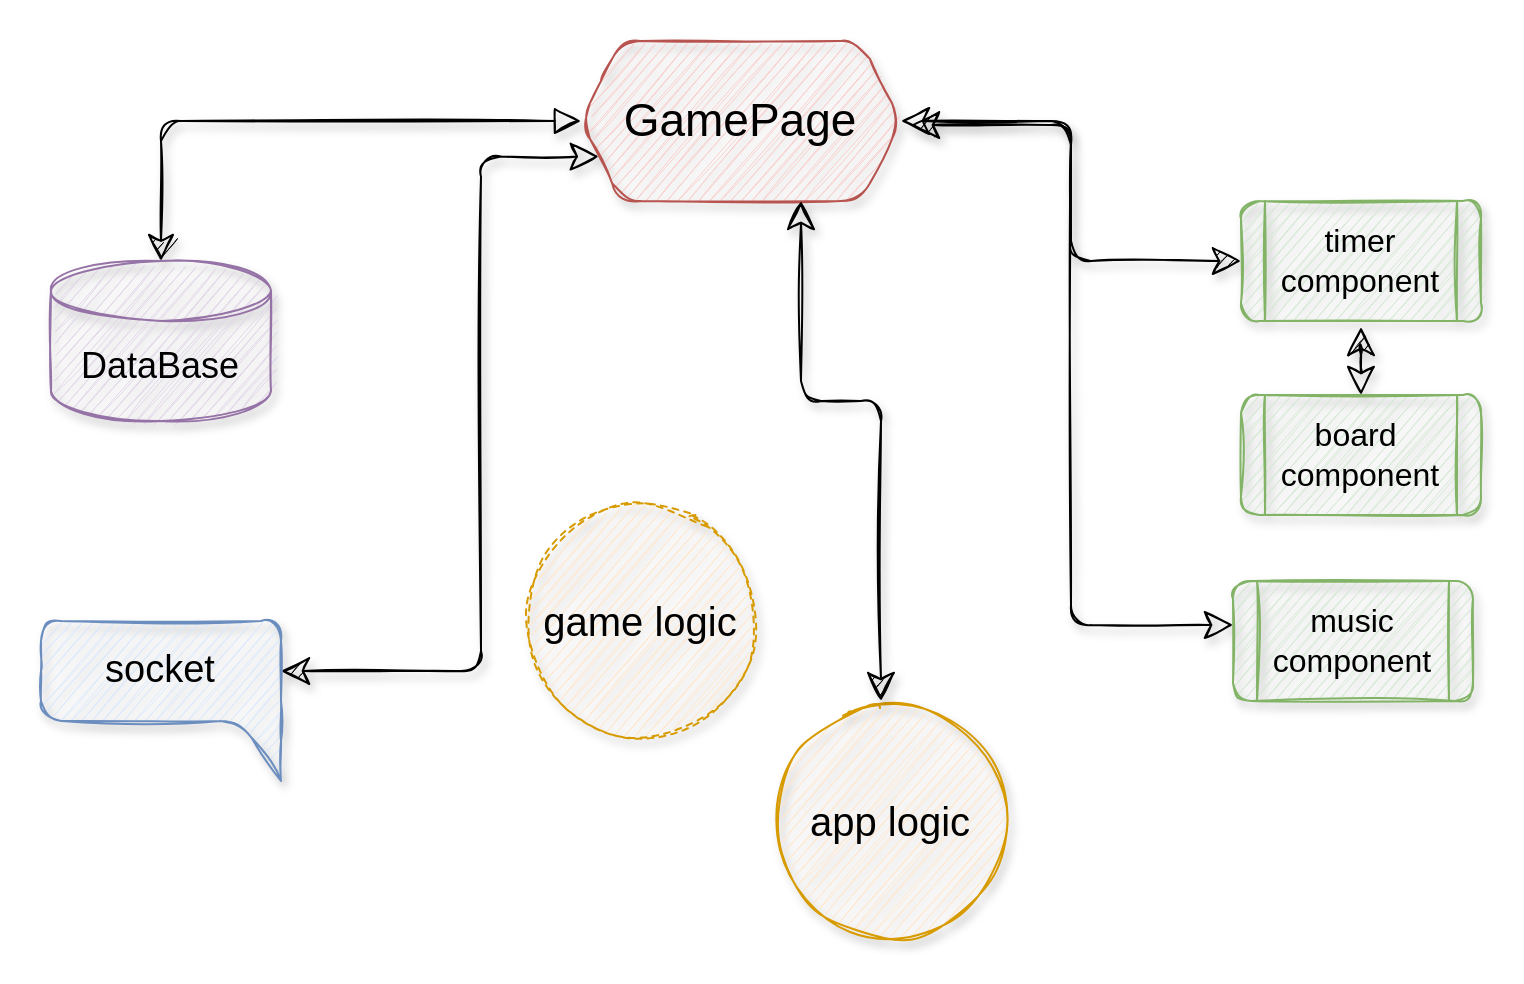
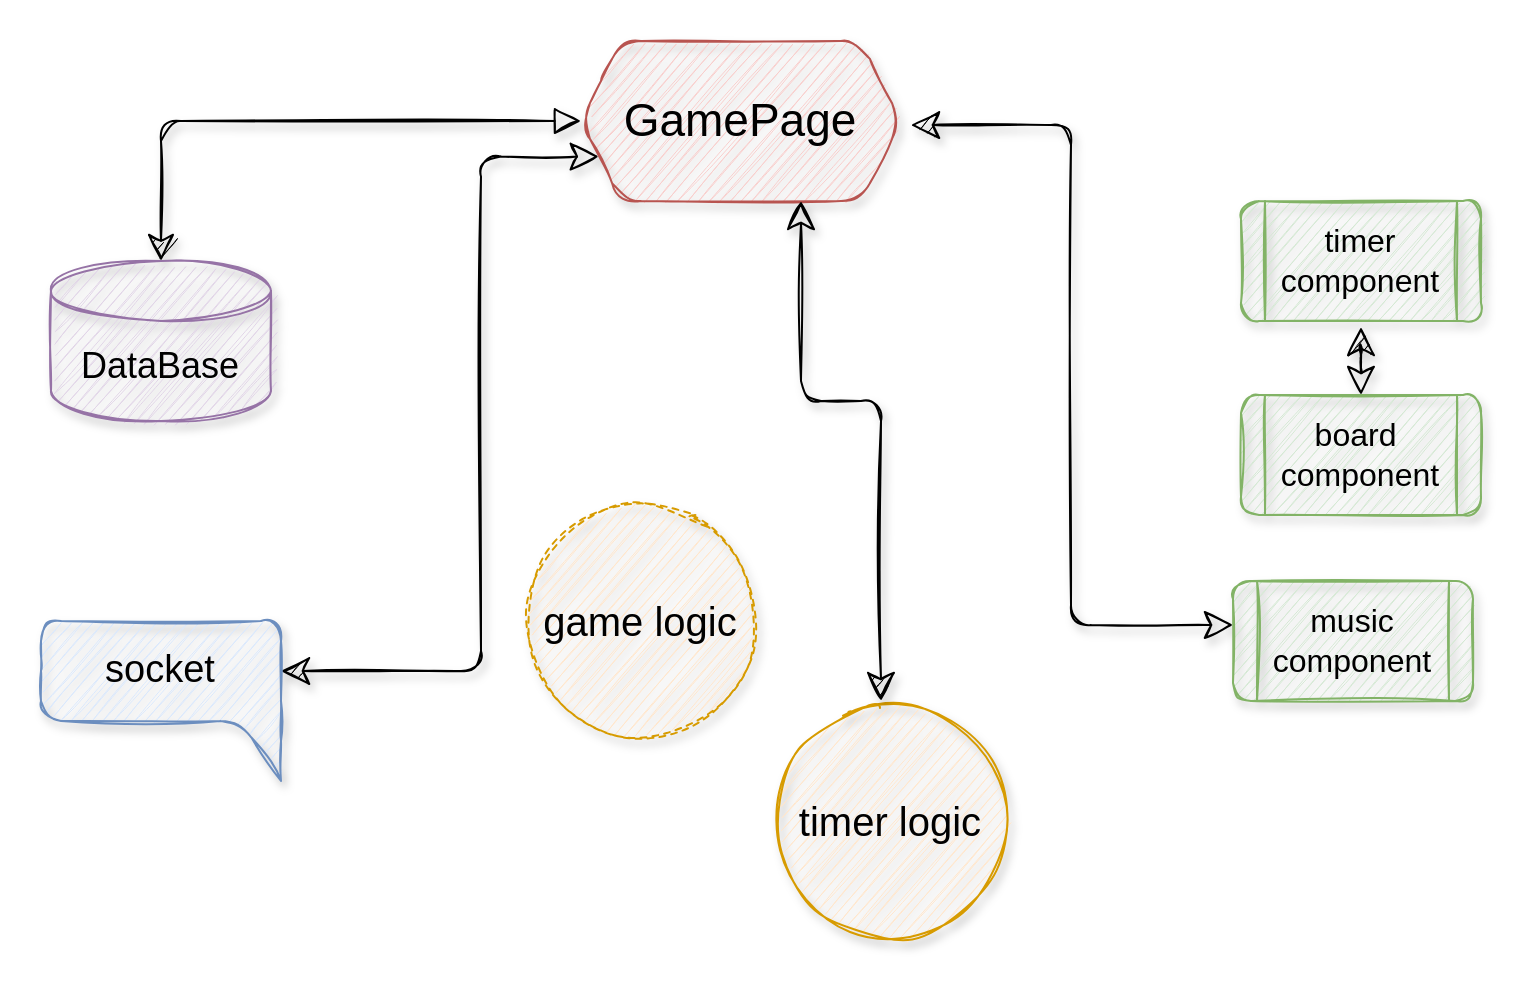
edge "GamePage" -- "timer component": removed
node "app logic": label "app logic" -> "timer logic"
